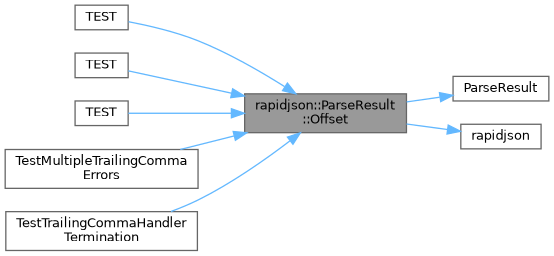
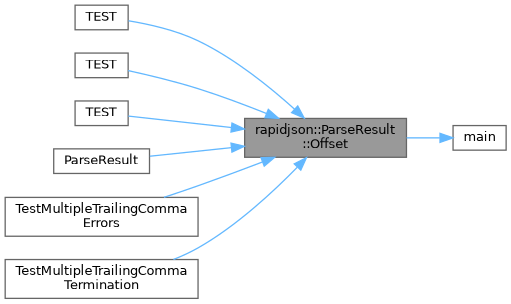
edge "rapidjson::ParseResult ::Offset" -> "ParseResult": reversed
node "rapidjson": label "rapidjson" -> "main"
node "TestTrailingCommaHandler Termination": label "TestTrailingCommaHandler Termination" -> "TestMultipleTrailingComma Termination"
